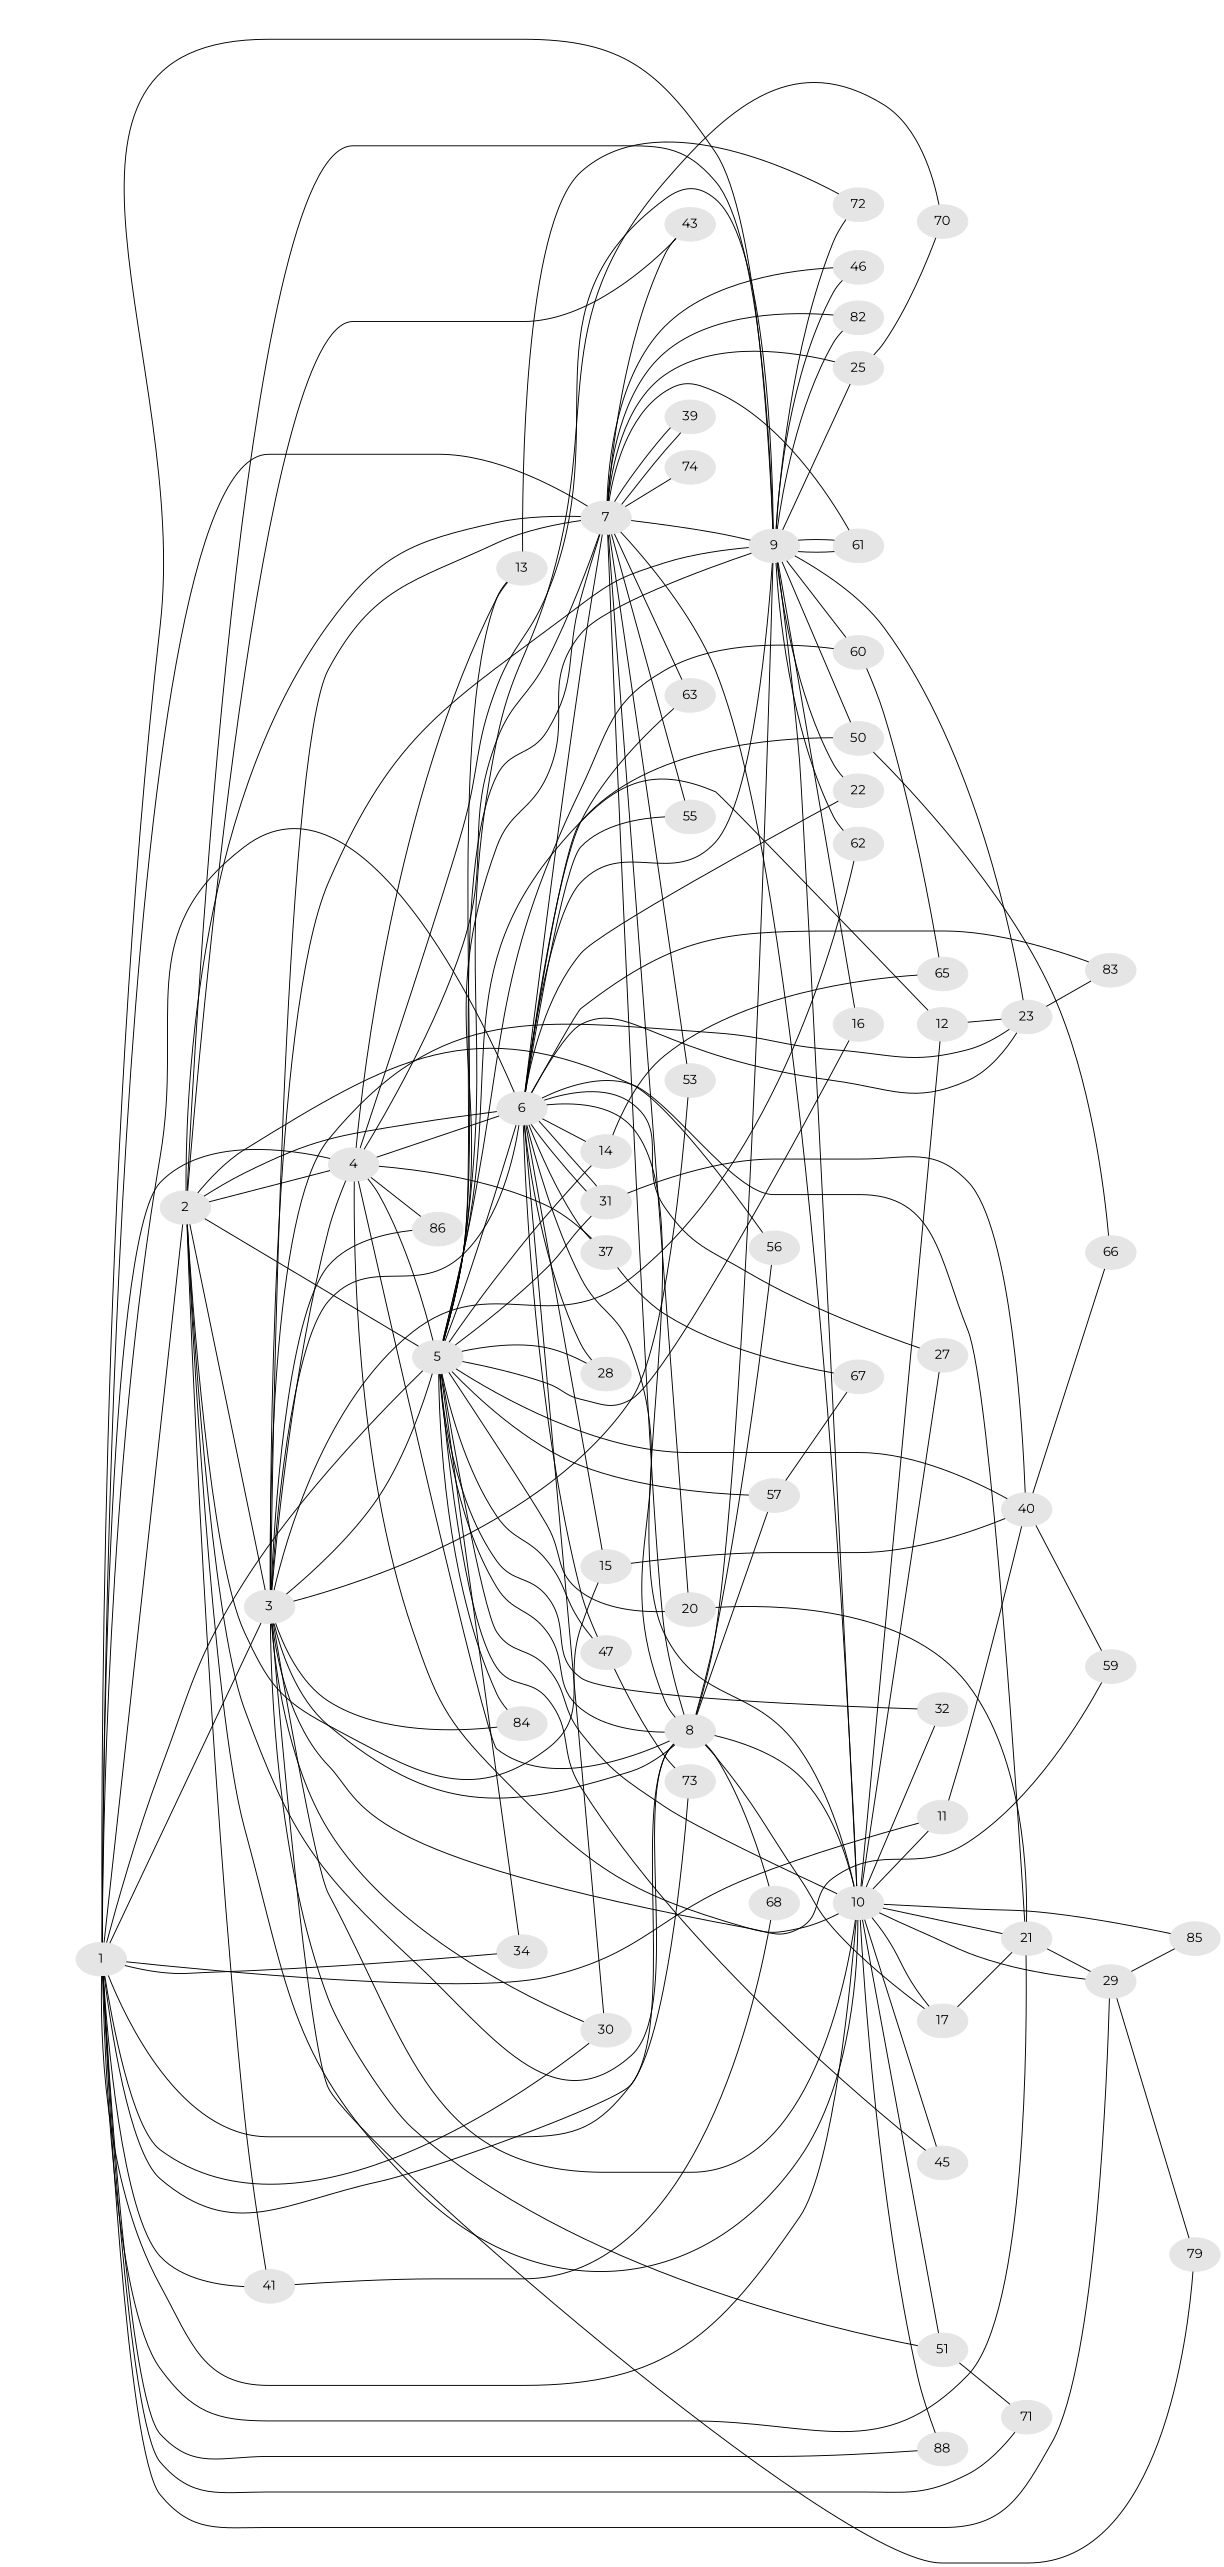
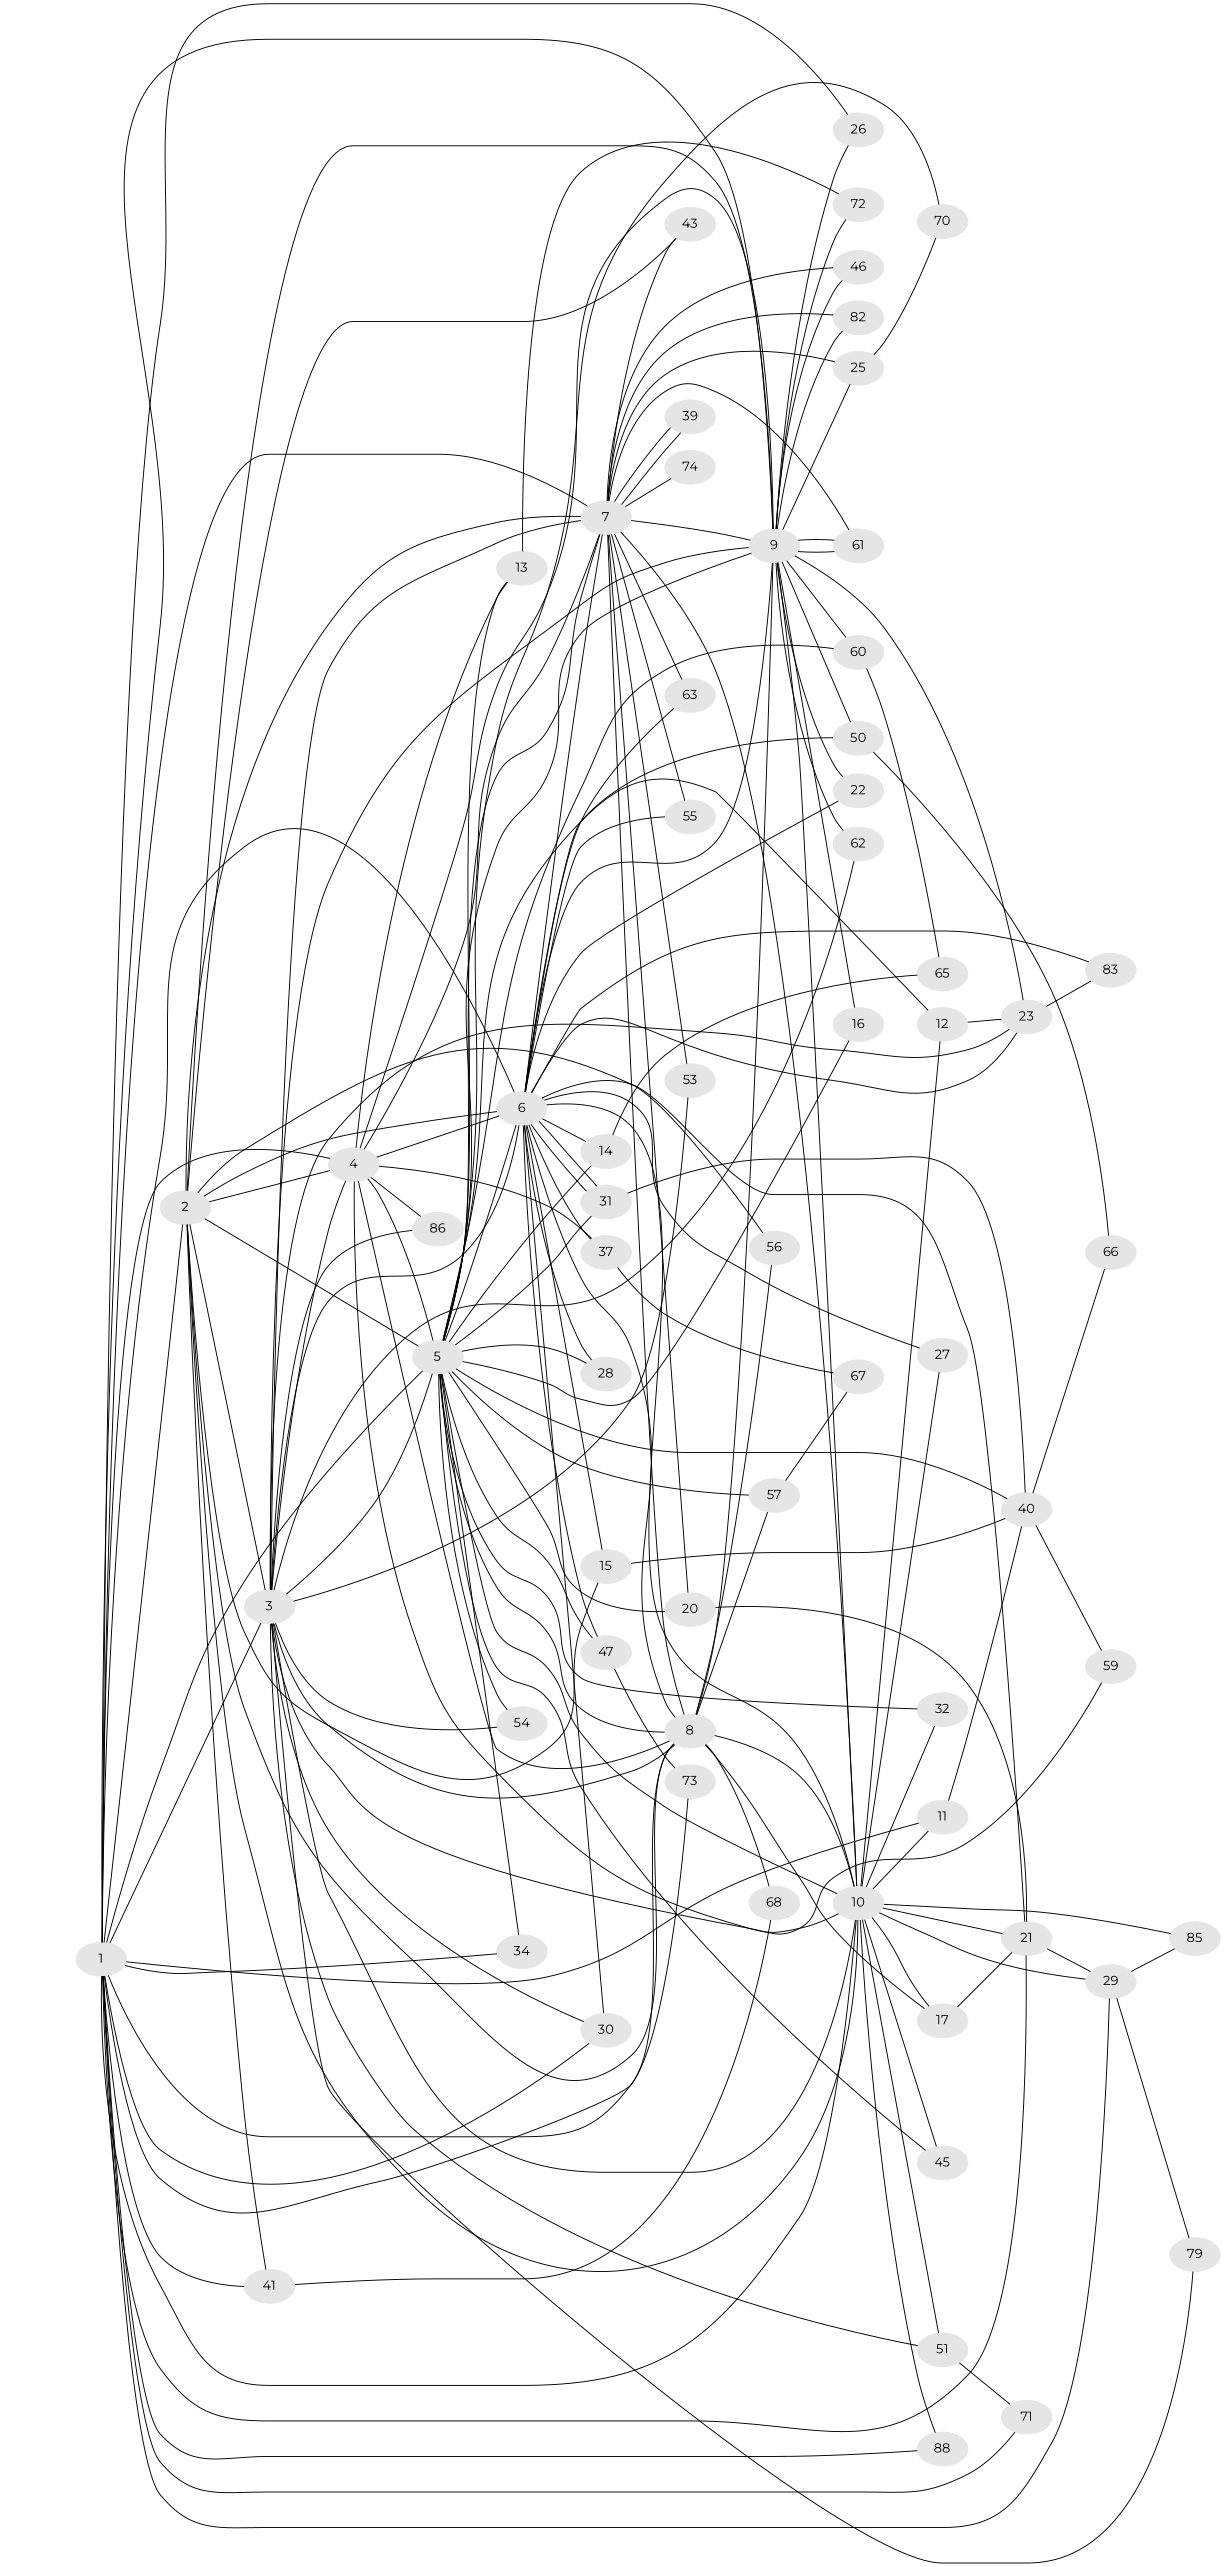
node "26": added
node "84": label "84" -> "54"
